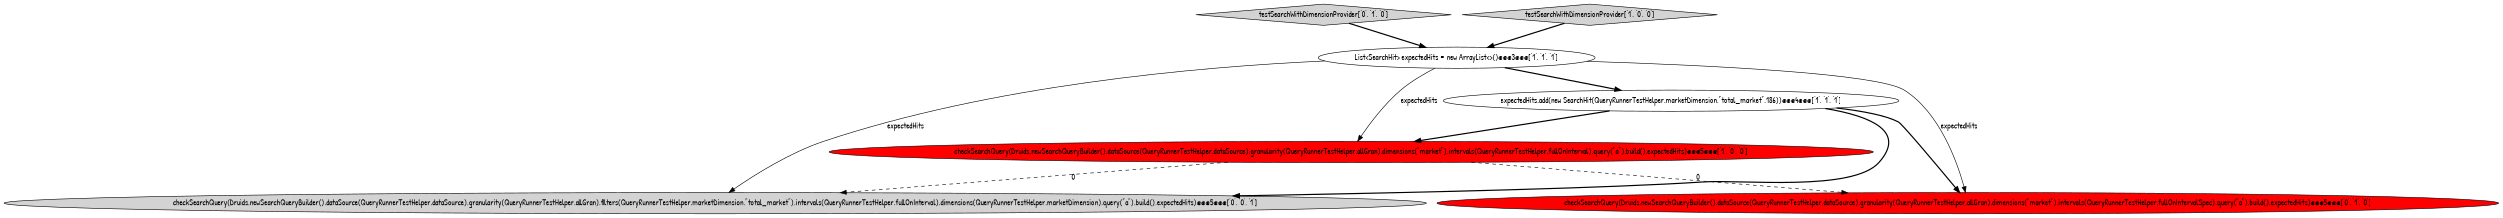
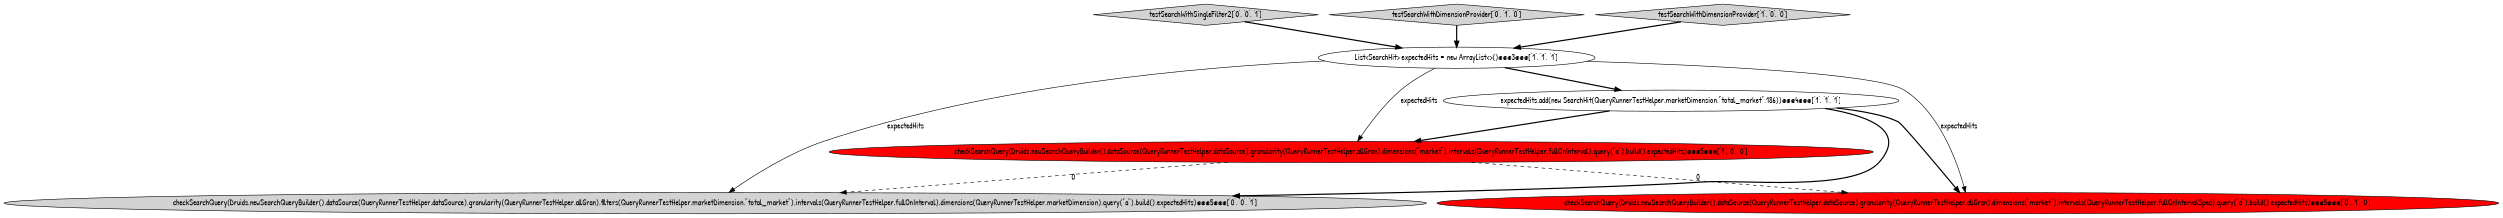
node "testSearchWithSingleFilter2['0', '0', '1']": added
